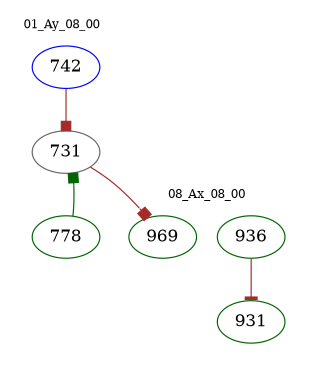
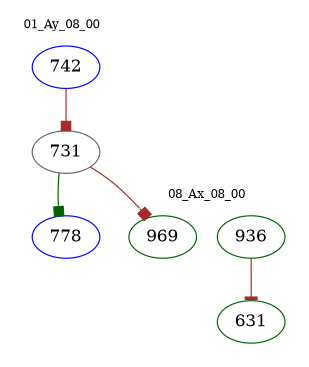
edge "778" -> "731": reversed
node "778": color darkgreen -> blue
node "931": label "931" -> "631"
